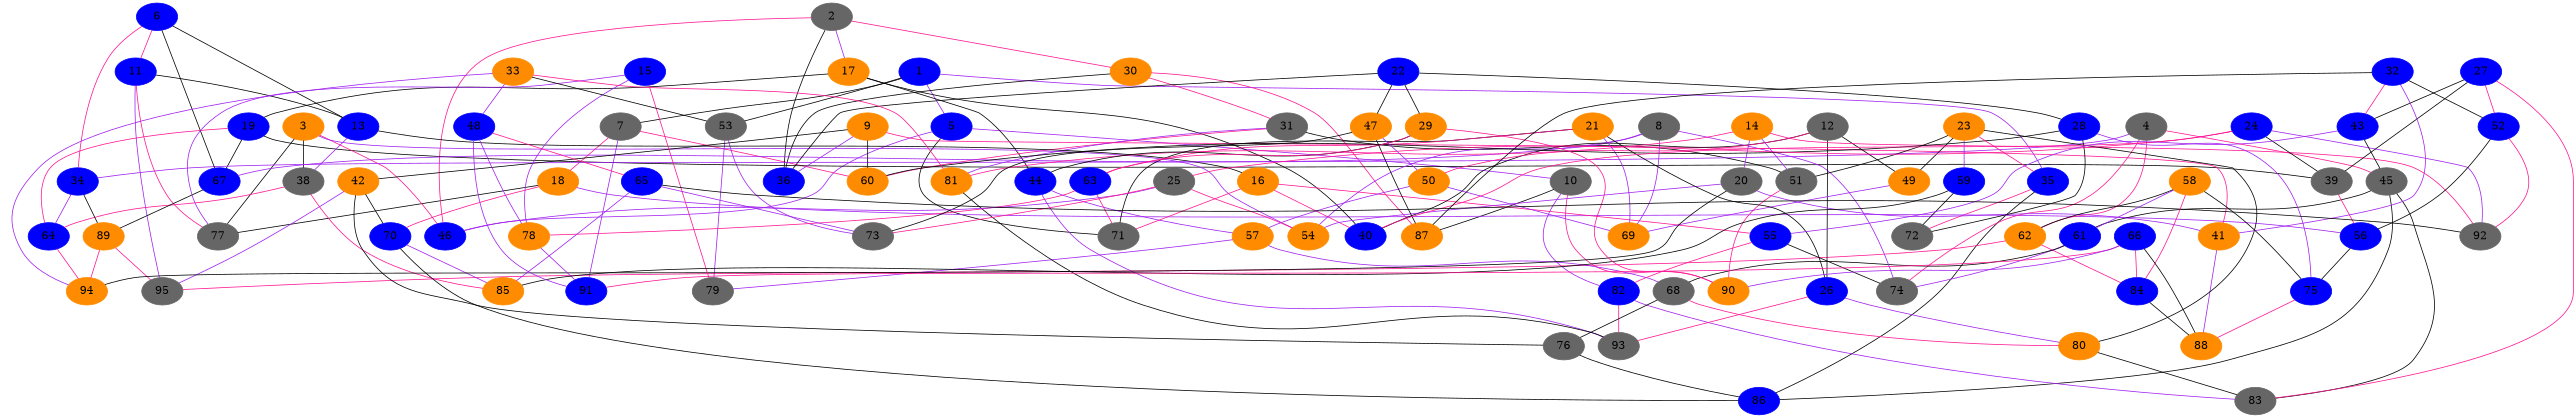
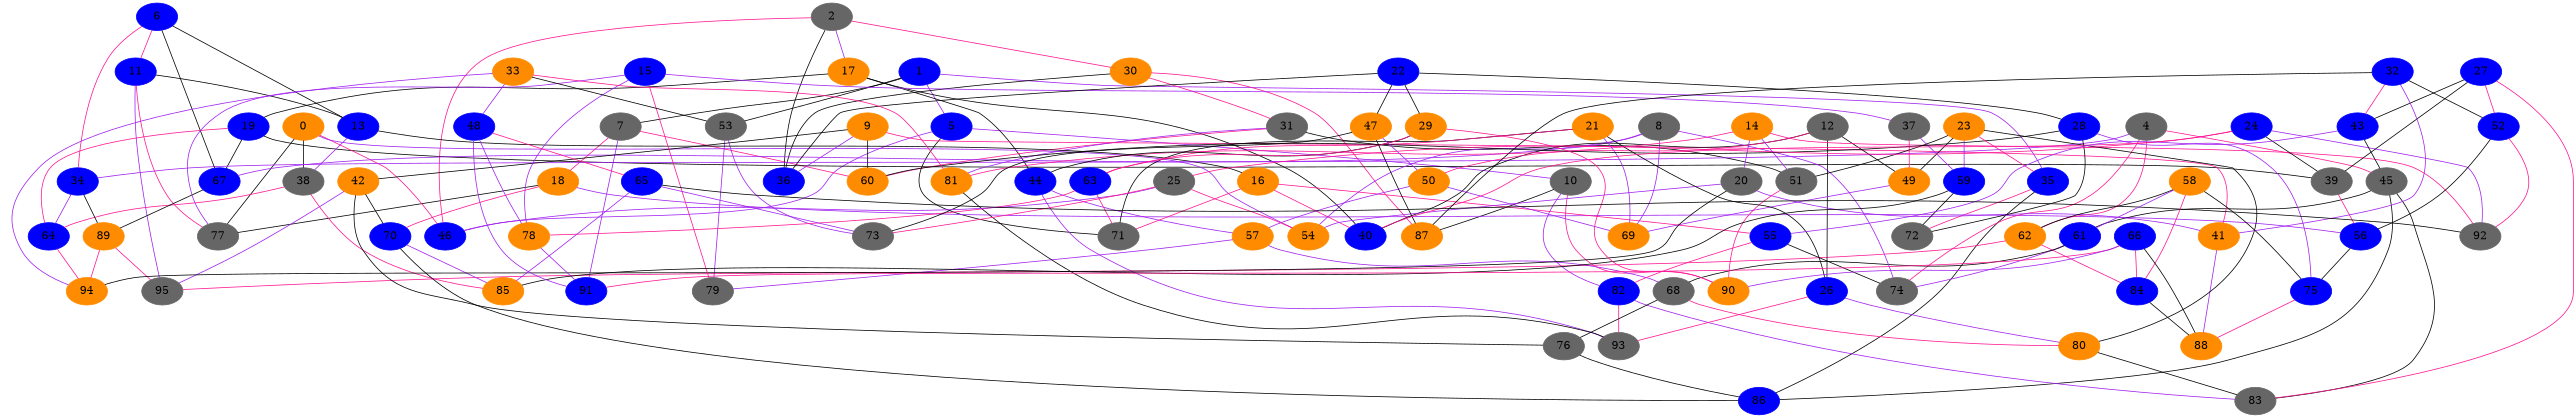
node "3": label "3" -> "0"
node "37": added
